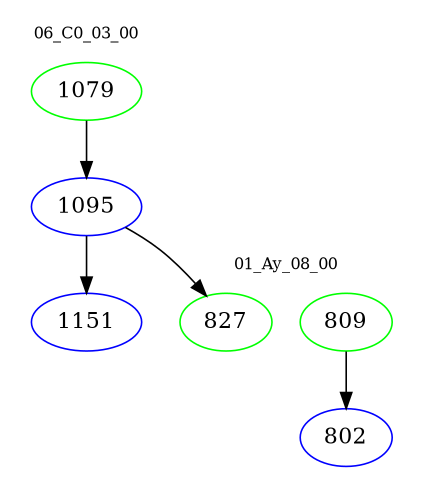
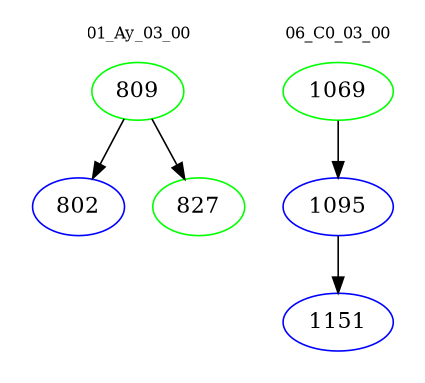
node "1079": label "1079" -> "1069"
edge "1095" -> "827": now "809" -> "827"
cluster "01_Ay_08_00": label "01_Ay_08_00" -> "01_Ay_03_00"
